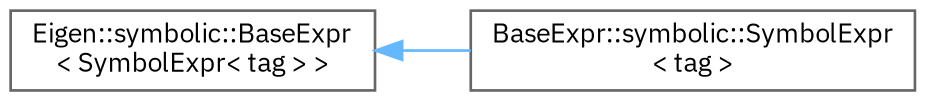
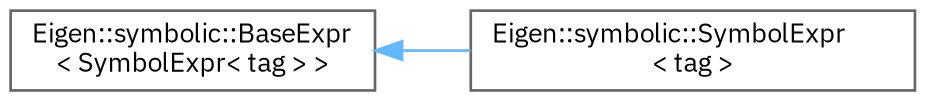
node "BaseExpr::symbolic::SymbolExpr < tag >": label "BaseExpr::symbolic::SymbolExpr < tag >" -> "Eigen::symbolic::SymbolExpr < tag >"
